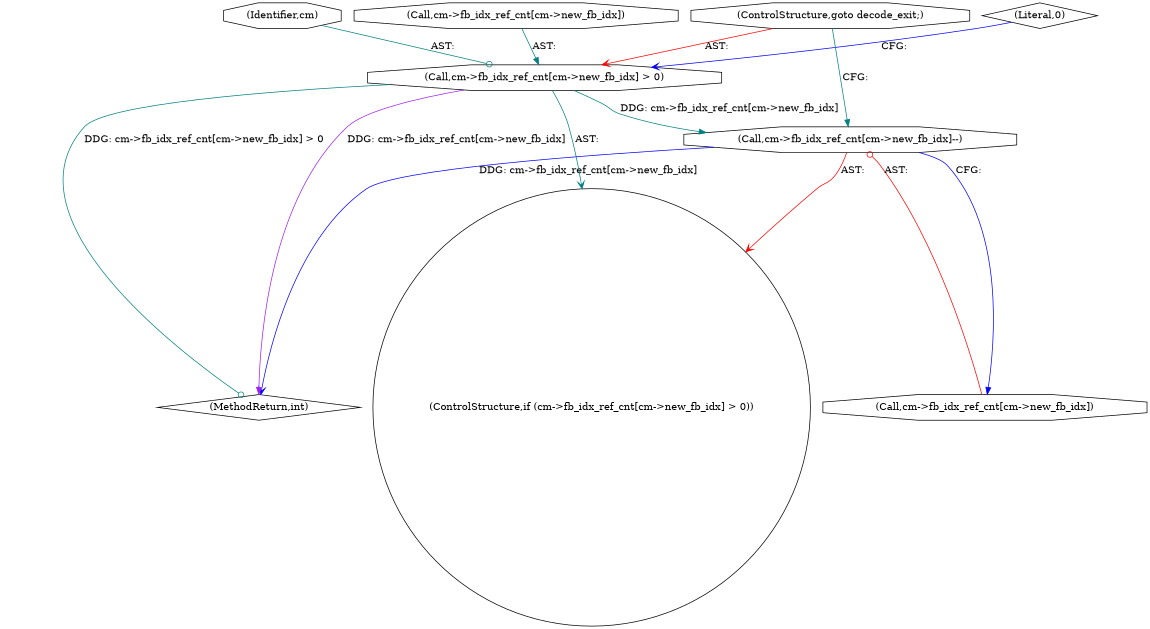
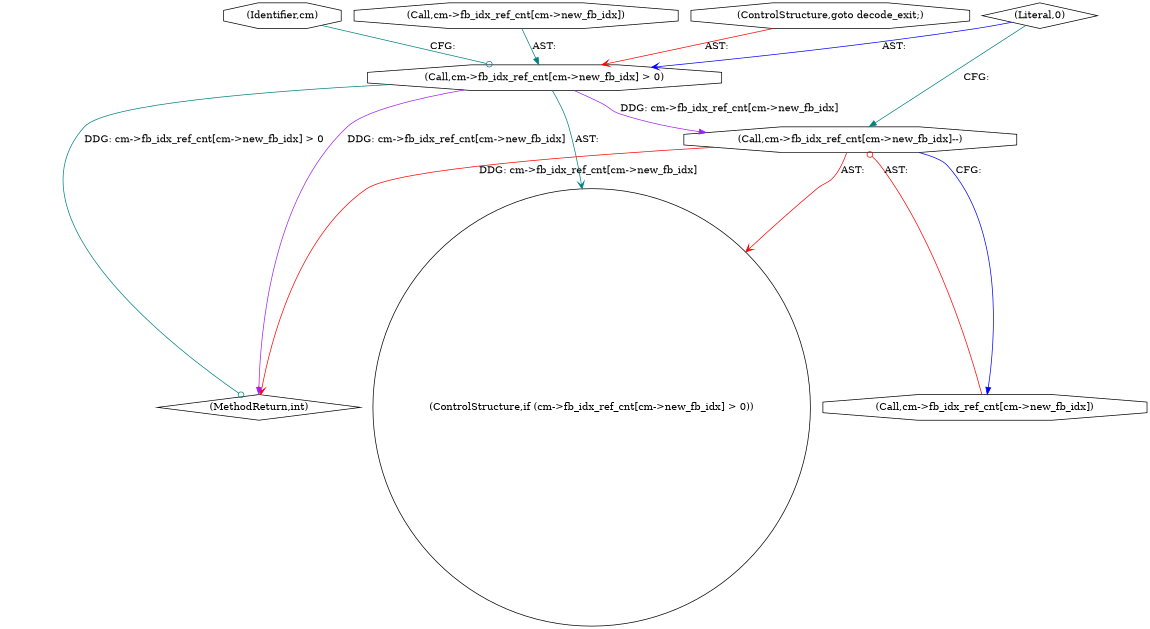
edge "(Identifier,cm)" -> "(Call,cm->fb_idx_ref_cnt[cm->new_fb_idx] > 0)": label "AST: " -> "CFG: "
edge "(Literal,0)" -> "(Call,cm->fb_idx_ref_cnt[cm->new_fb_idx] > 0)": label "CFG: " -> "AST: "
edge "(ControlStructure,goto decode_exit;)" -> "(Call,cm->fb_idx_ref_cnt[cm->new_fb_idx]--)": now "(Literal,0)" -> "(Call,cm->fb_idx_ref_cnt[cm->new_fb_idx]--)"
edge "(Call,cm->fb_idx_ref_cnt[cm->new_fb_idx] > 0)" -> "(Call,cm->fb_idx_ref_cnt[cm->new_fb_idx]--)": color teal -> purple
edge "(Call,cm->fb_idx_ref_cnt[cm->new_fb_idx]--)" -> "(MethodReturn,int)": color blue -> red
